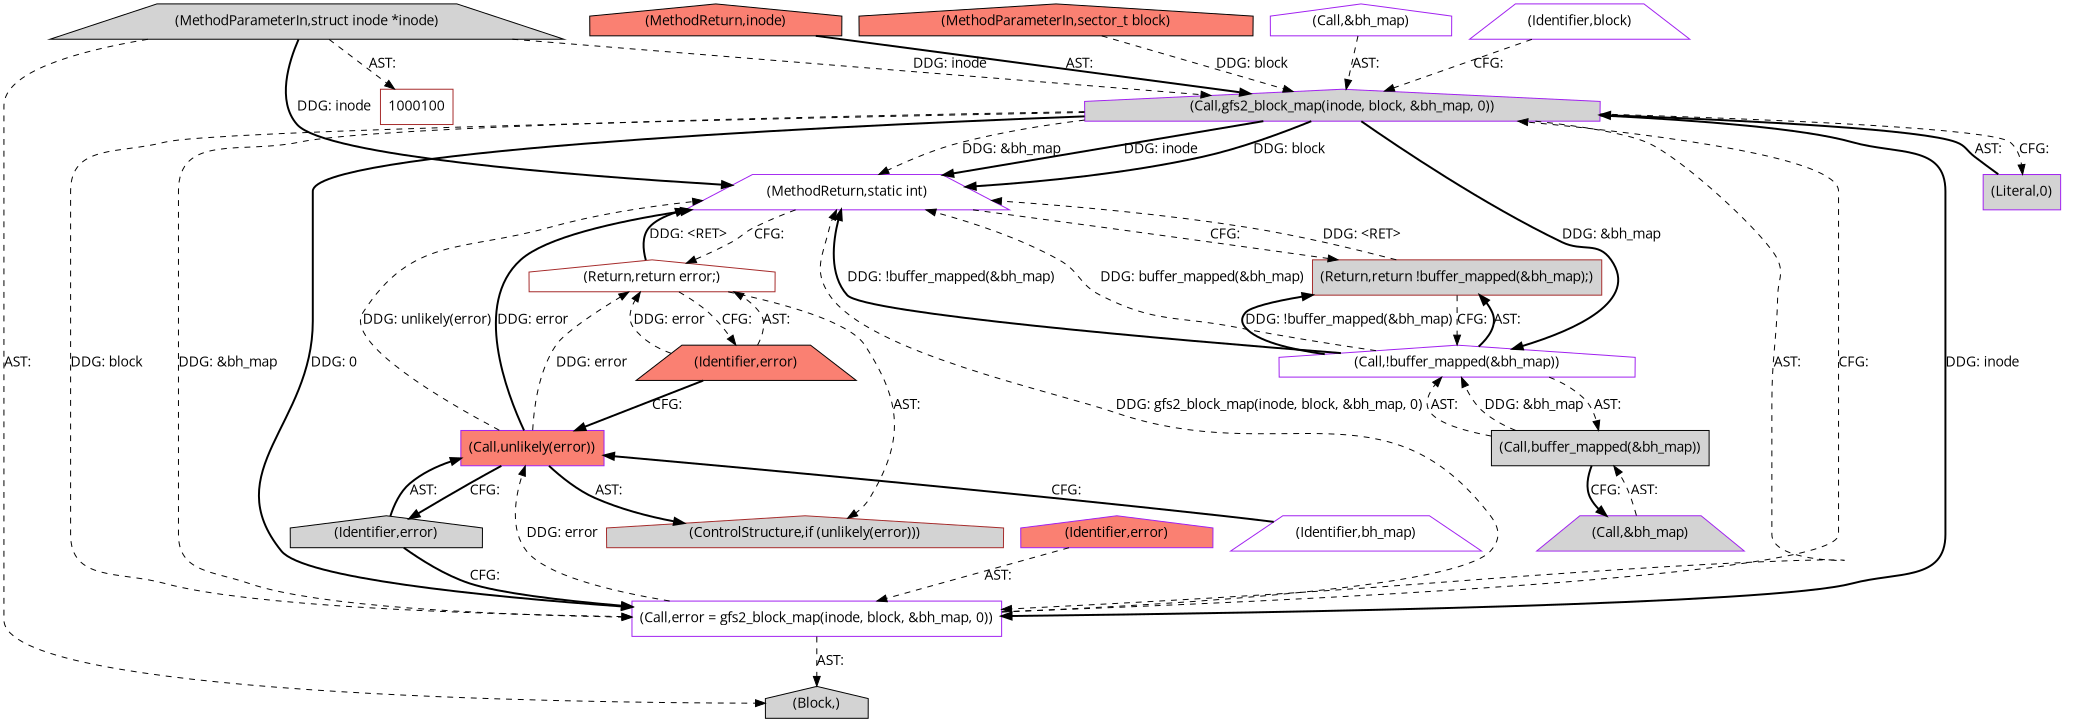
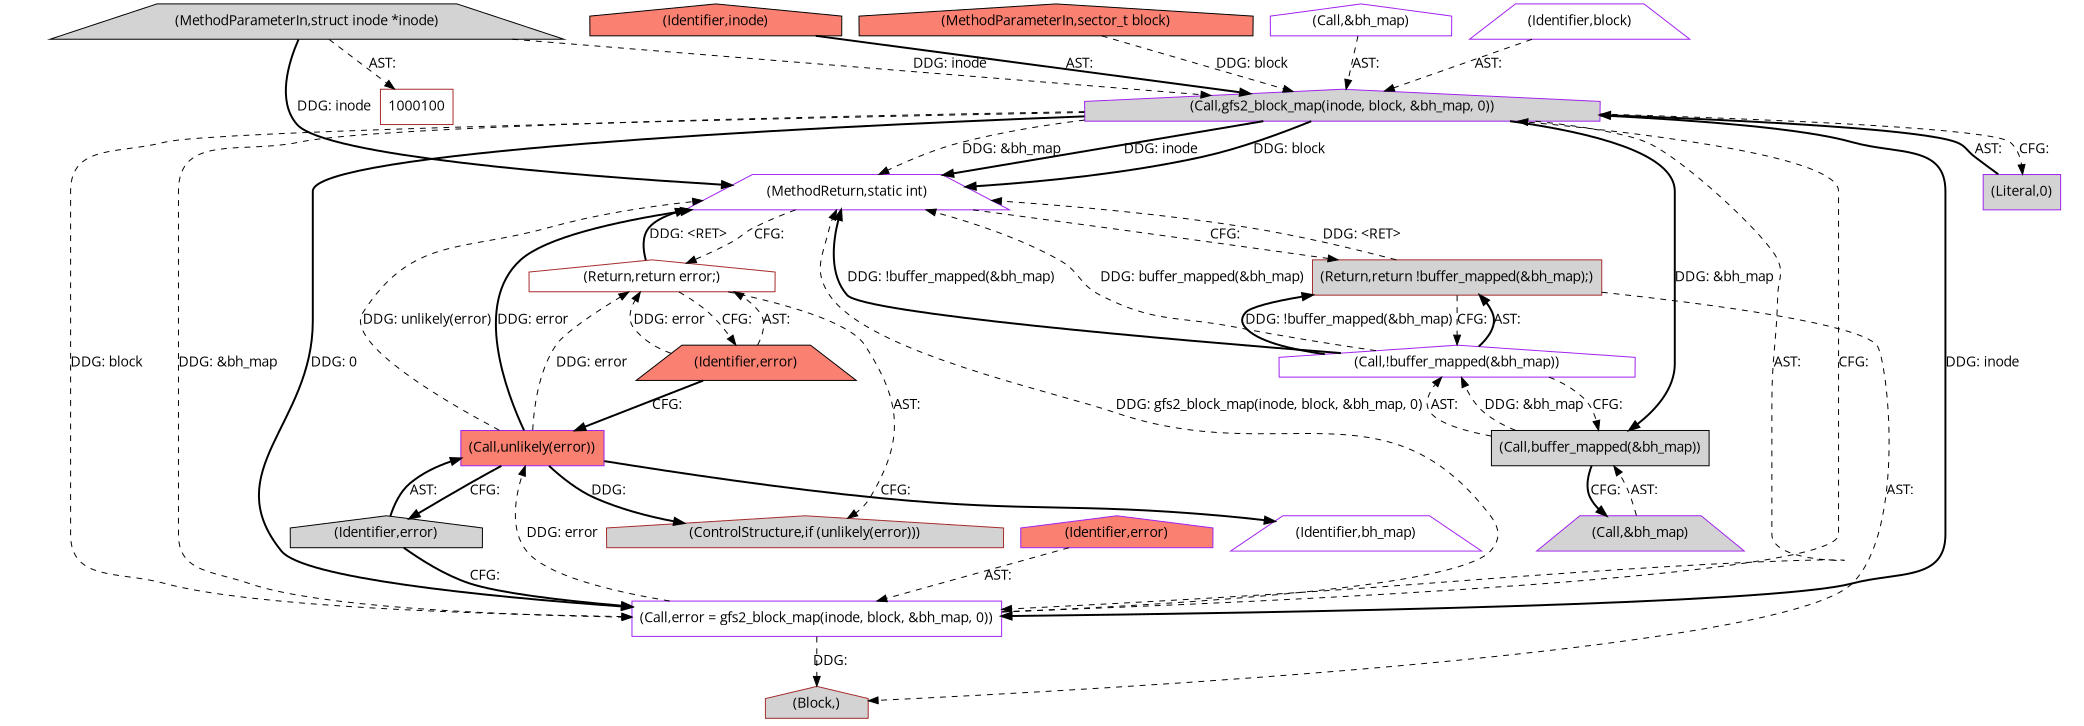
node "(MethodReturn,inode)": label "(MethodReturn,inode)" -> "(Identifier,inode)"
edge "(Identifier,block)" -> "(Call,gfs2_block_map(inode, block, &bh_map, 0))": label "CFG: " -> "AST: "
edge "(Call,gfs2_block_map(inode, block, &bh_map, 0))" -> "(Call,!buffer_mapped(&bh_map))": now "(Call,gfs2_block_map(inode, block, &bh_map, 0))" -> "(Call,buffer_mapped(&bh_map))"
edge "(Call,!buffer_mapped(&bh_map))" -> "(Call,buffer_mapped(&bh_map))": label "AST: " -> "CFG: "
edge "(Identifier,bh_map)" -> "(Call,unlikely(error))": reversed
edge "(Call,unlikely(error))" -> "(ControlStructure,if (unlikely(error)))": label "AST: " -> "DDG: "
edge "(MethodParameterIn,struct inode *inode)" -> "(Block,)": now "(Return,return !buffer_mapped(&bh_map);)" -> "(Block,)"
edge "(Call,error = gfs2_block_map(inode, block, &bh_map, 0))" -> "(Block,)": label "AST: " -> "DDG: "
node "(Block,)": color black -> brown
